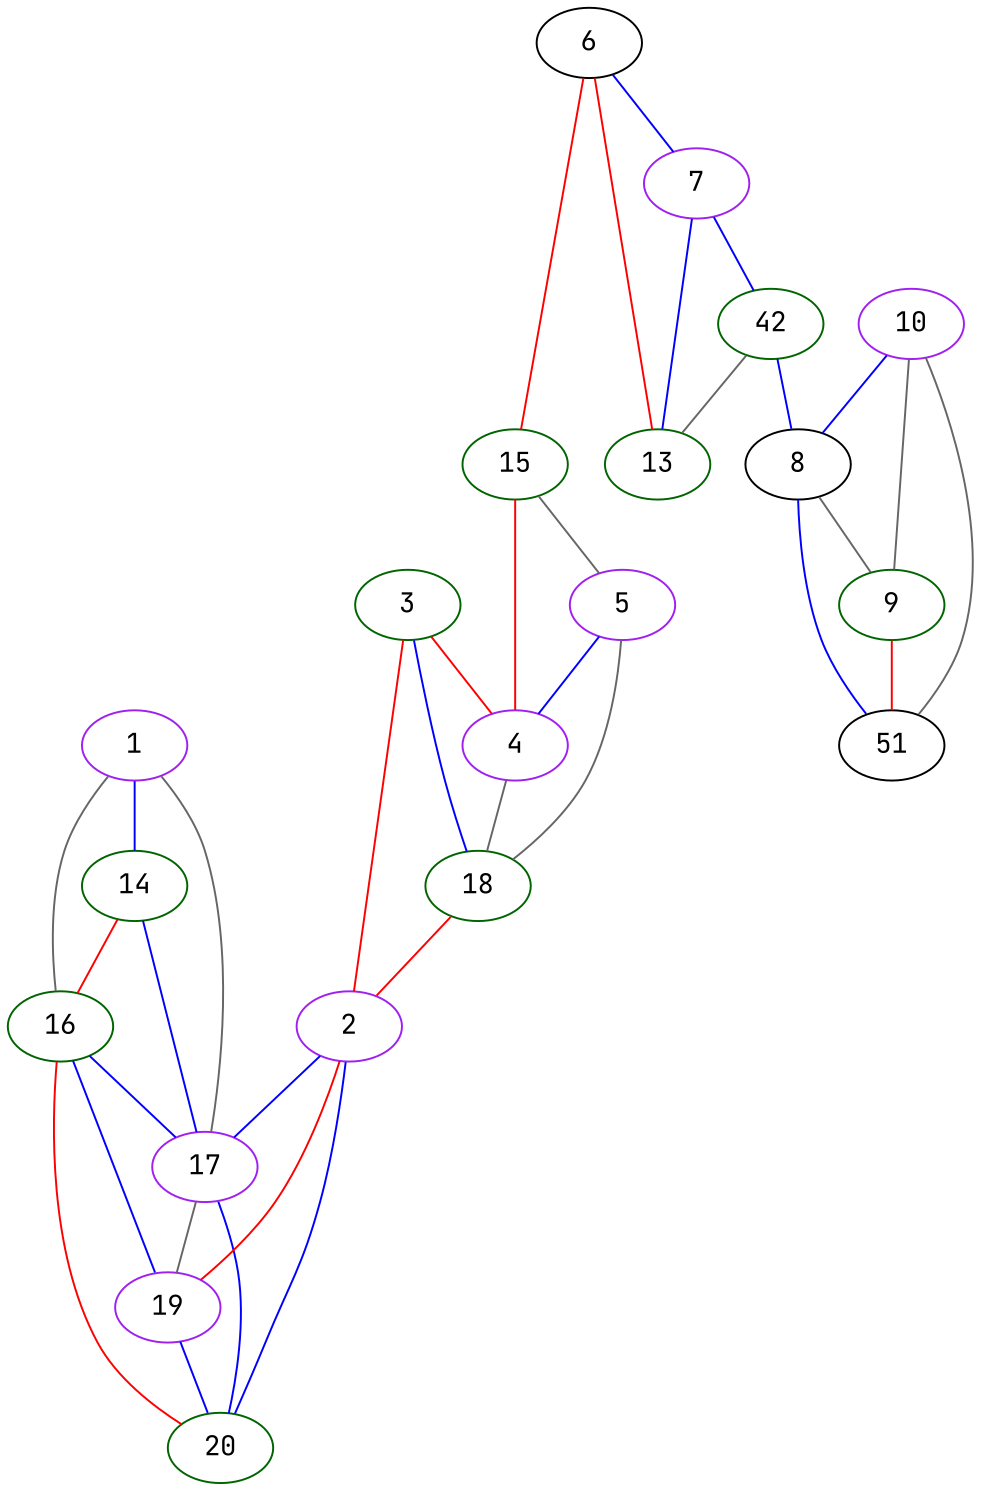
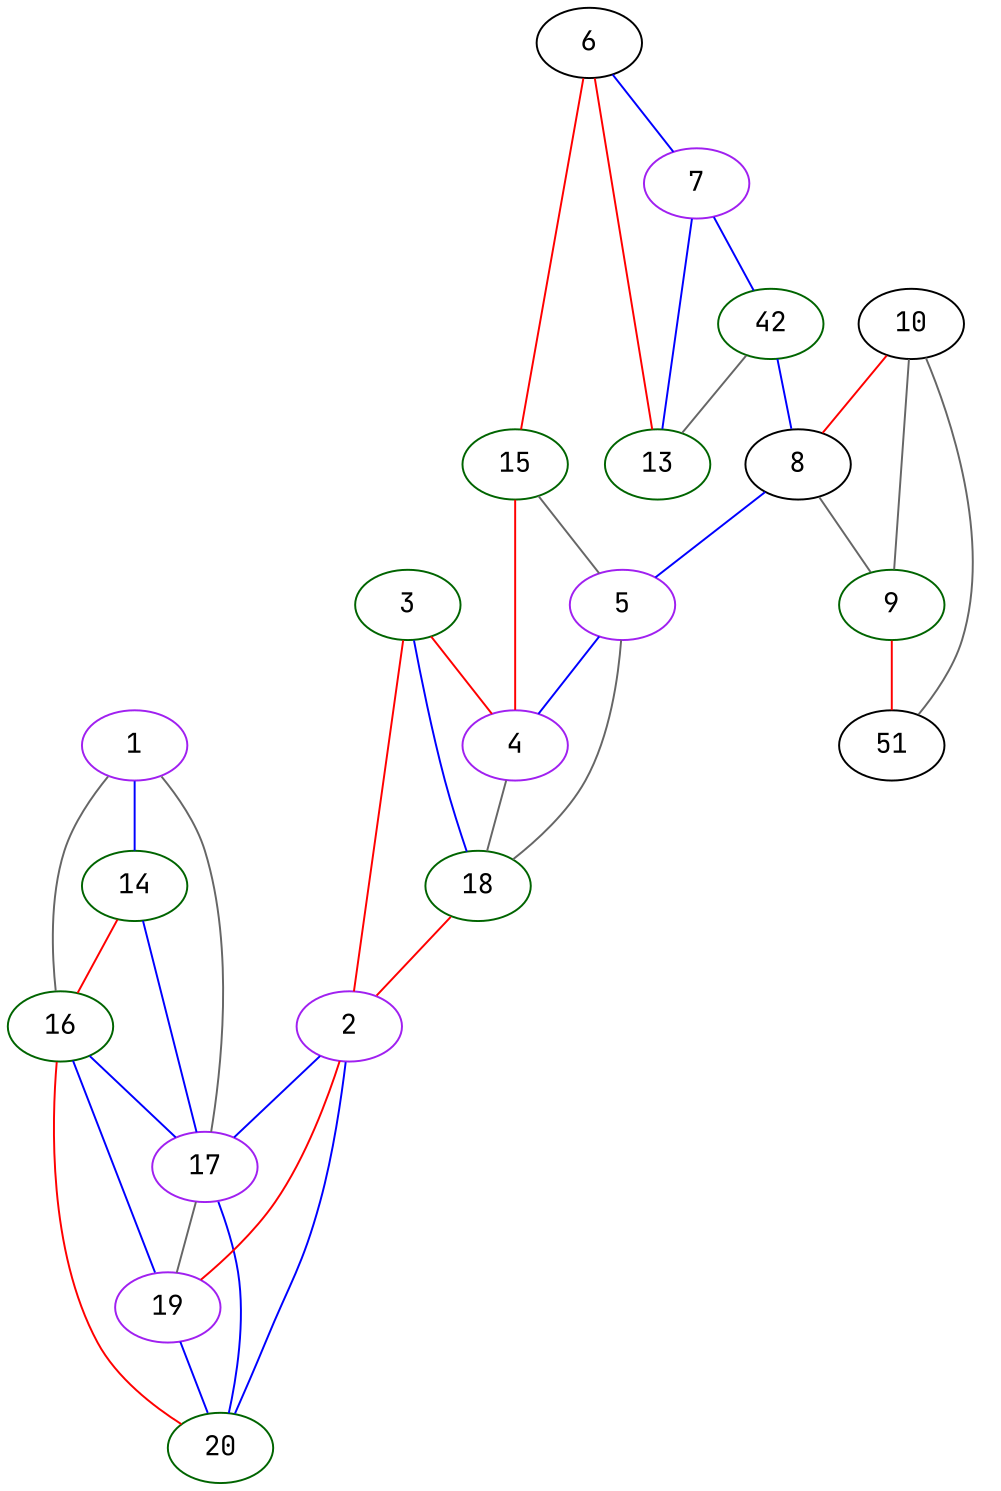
node "10": color purple -> black
edge "10" -- "8": color blue -> red
edge "8" -- "51": now "8" -- "5"
